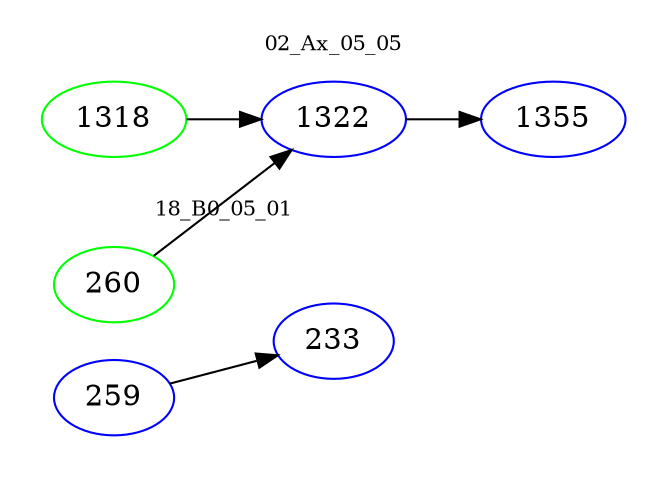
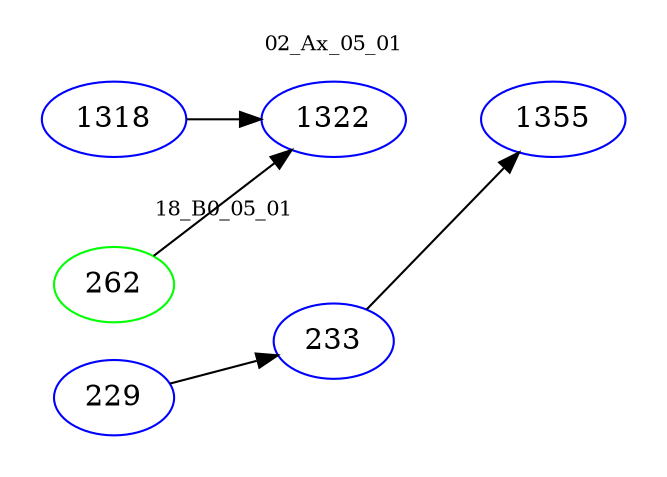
cluster "02_Ax_05_05": label "02_Ax_05_05" -> "02_Ax_05_01"
node "1318": color green -> blue
edge "1322" -> "1355": now "233" -> "1355"
node "260": label "260" -> "262"
node "259": label "259" -> "229"
